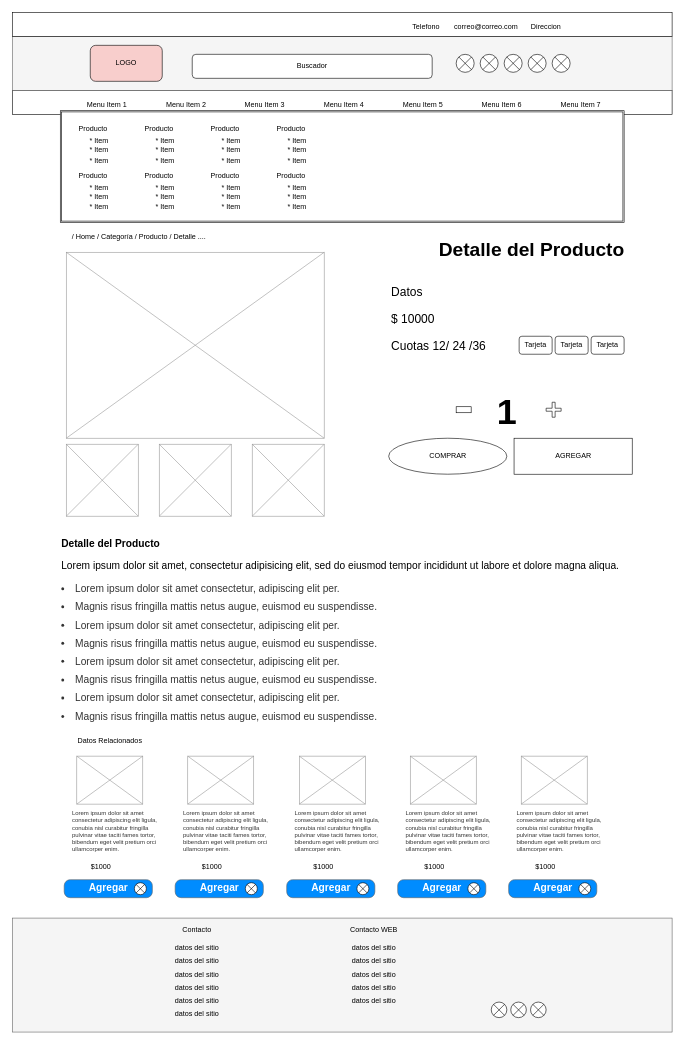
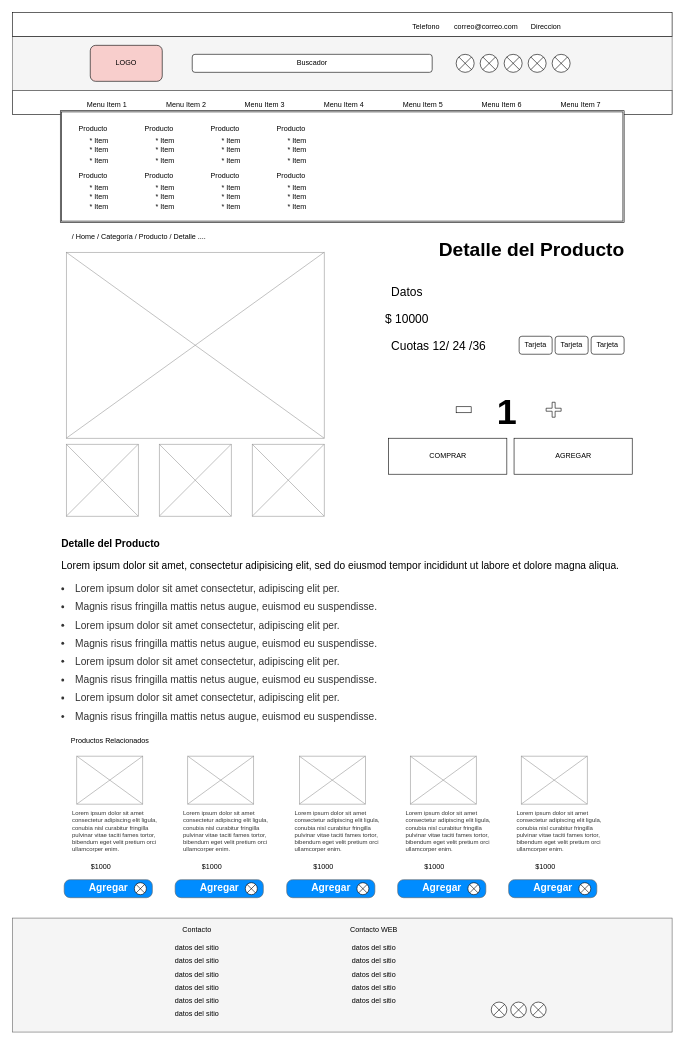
node "Buscador": size 240x24 -> 240x18
node "$ 10000": moved (417, 318) -> (411, 318)
node "COMPRAR": shape ellipse -> rectangle
node "Datos Relacionados": label "Datos Relacionados" -> "Productos Relacionados"
